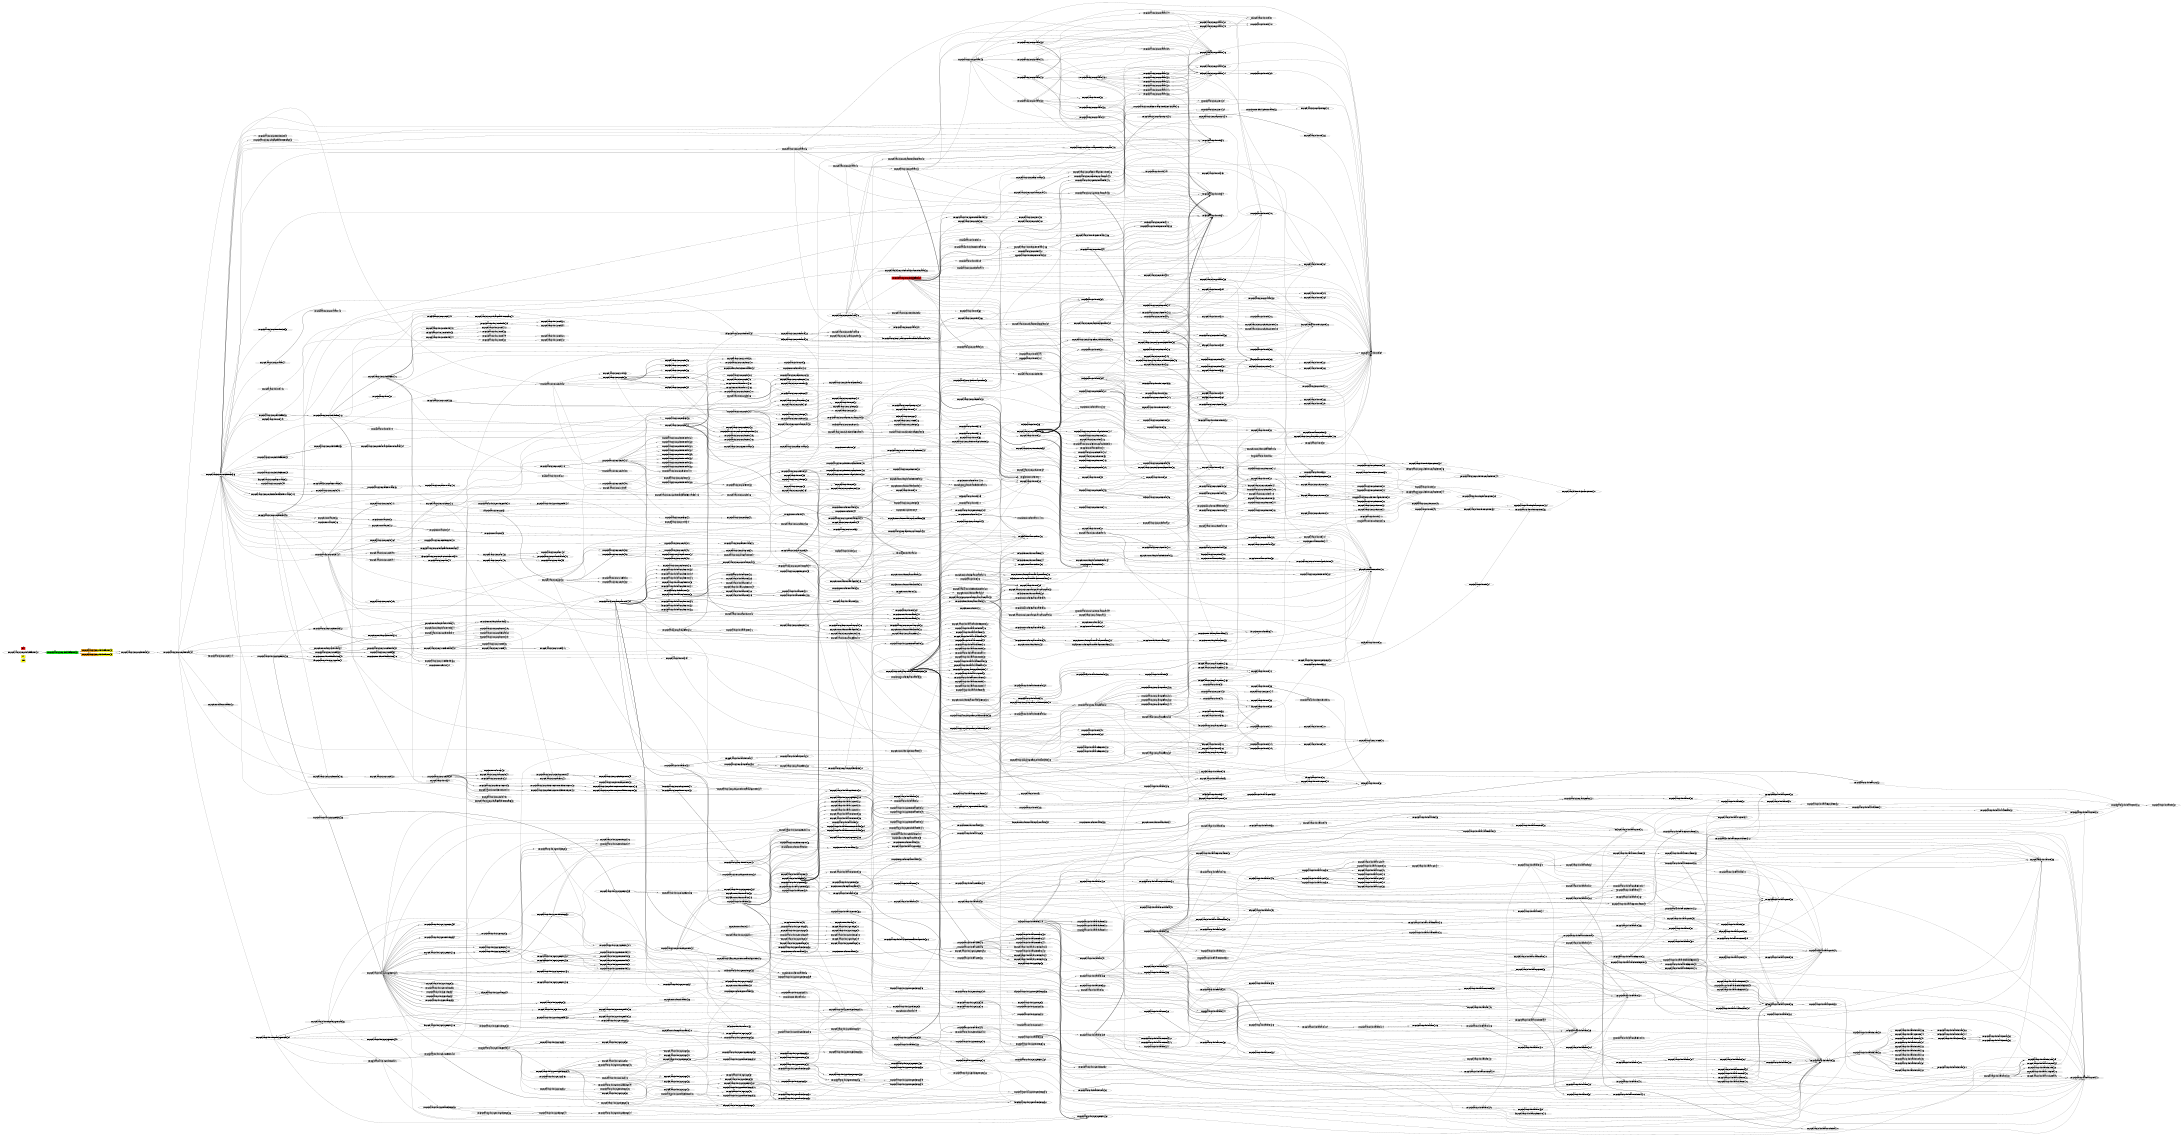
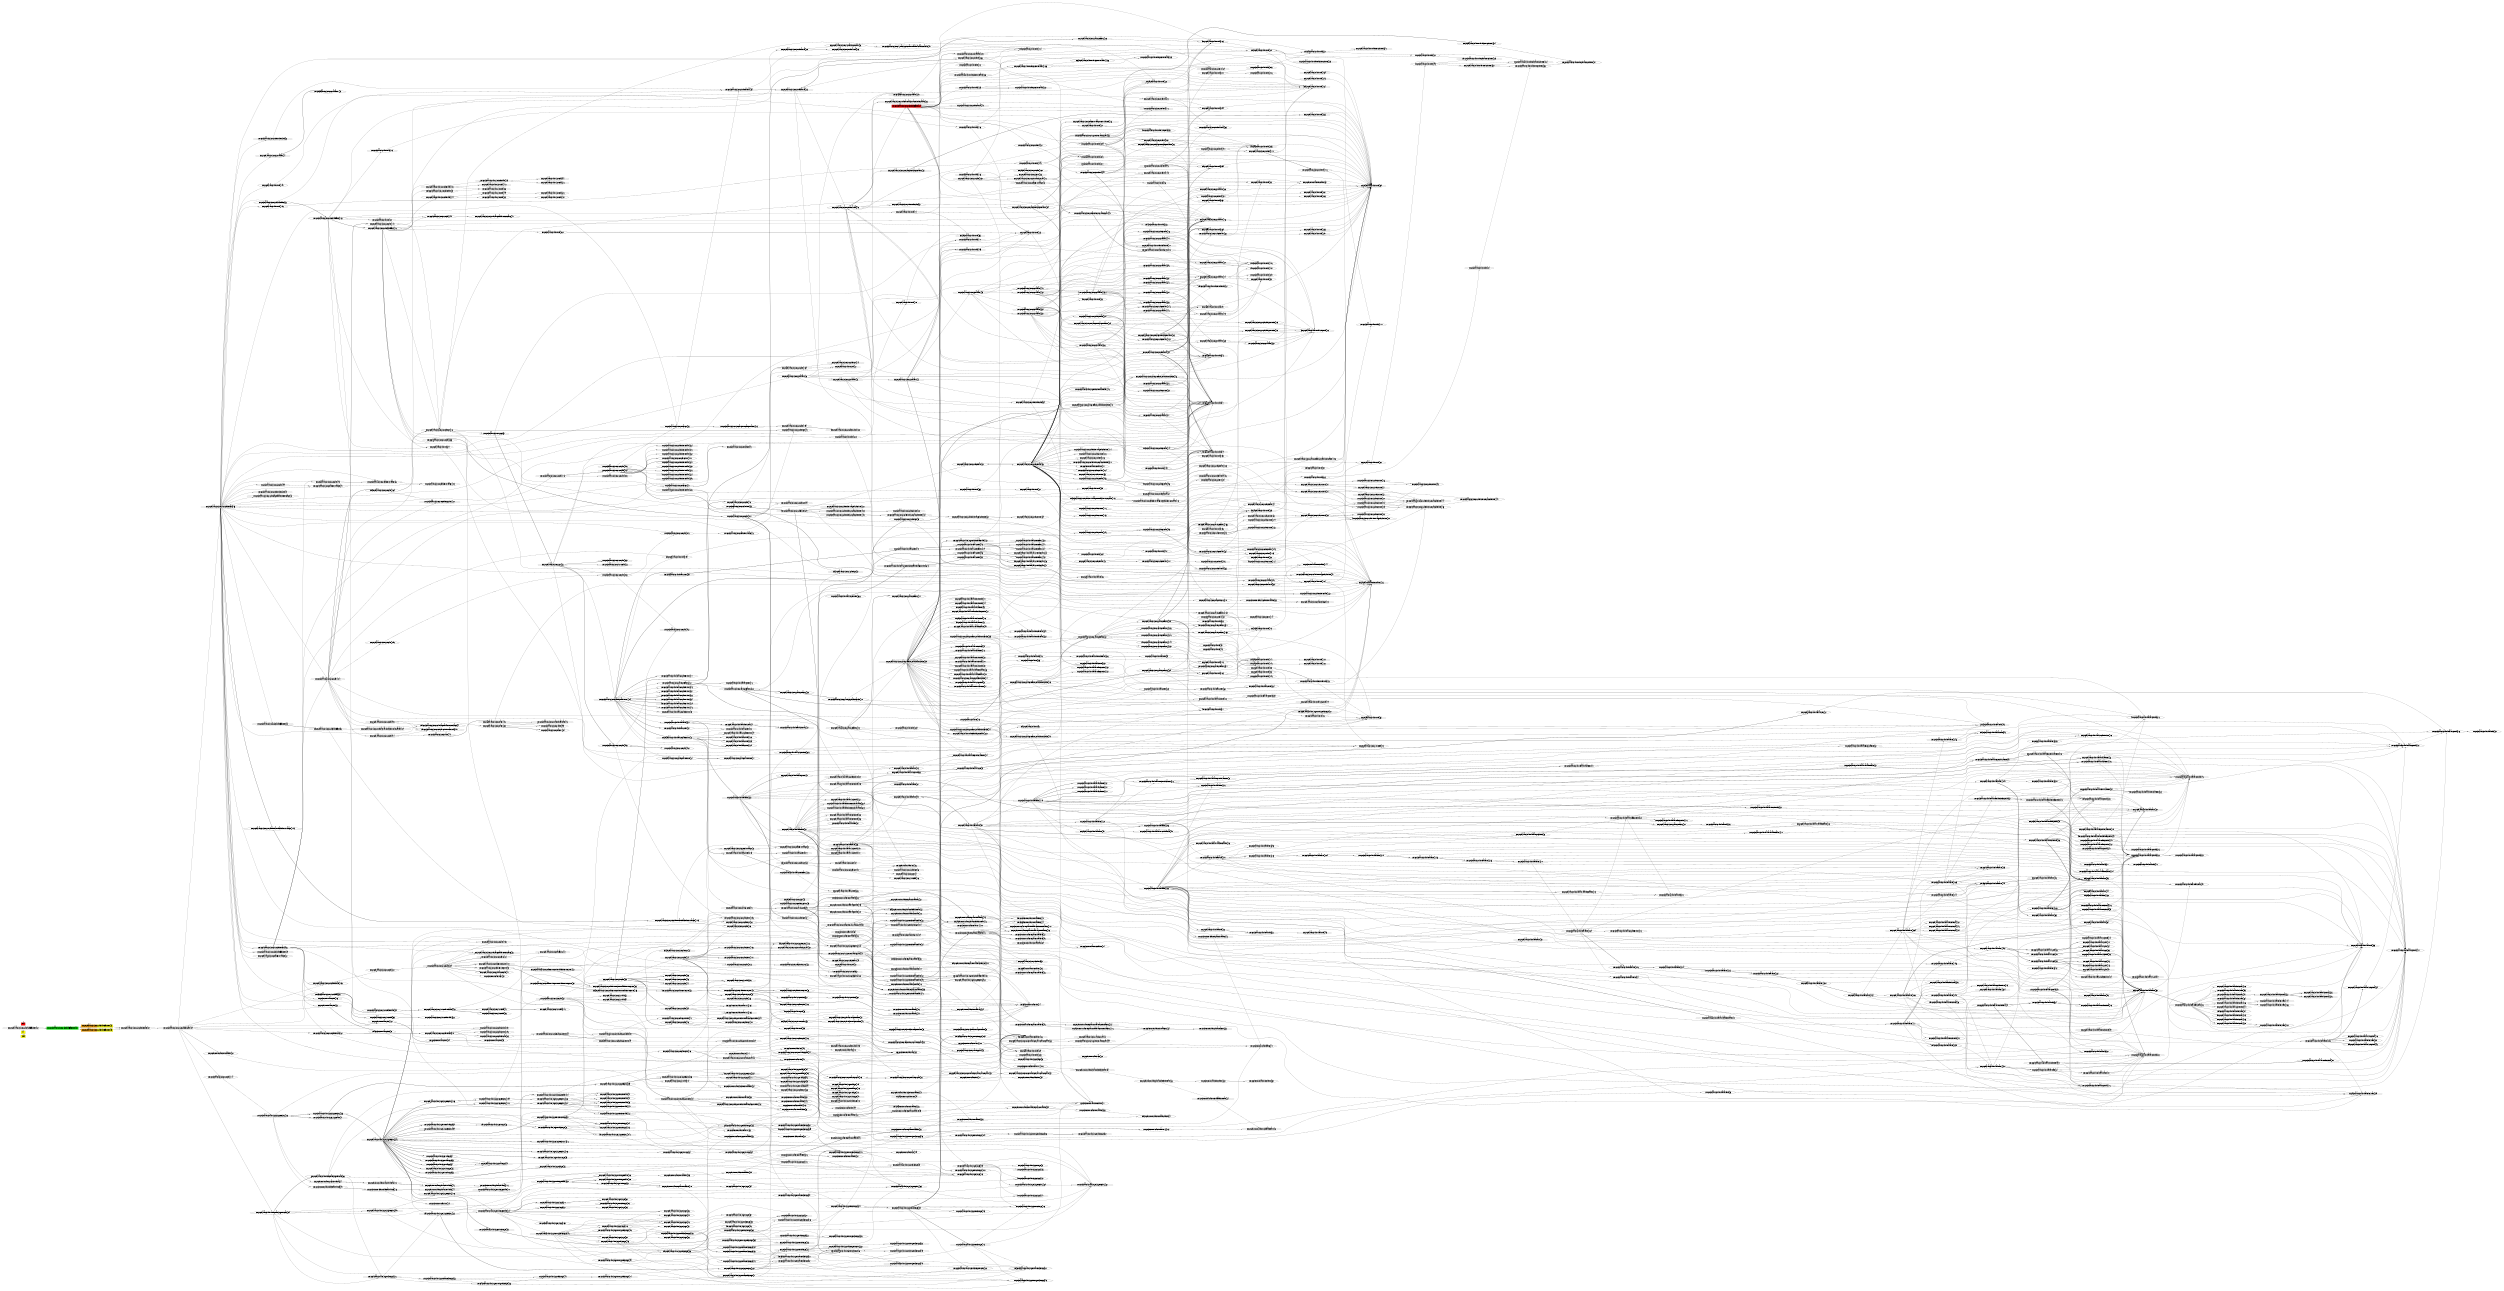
node "rhino.google.javascript.rhino.Node#381": label "rhino.google.javascript.rhino.Node#381" -> "com.google.javascript.rhino.Node#381"
edge "com.google.javascript.rhino.head.Parser#2281" -> "com.google.javascript.rhino.head.Parser#2302": added
